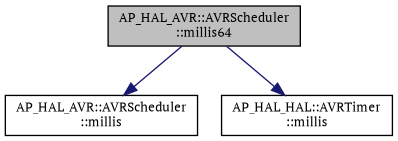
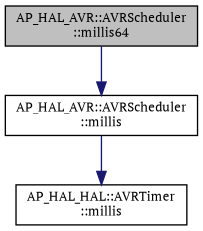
edge "AP_HAL_AVR::AVRScheduler ::millis64" -> "AP_HAL_HAL::AVRTimer ::millis": now "AP_HAL_AVR::AVRScheduler ::millis" -> "AP_HAL_HAL::AVRTimer ::millis"
